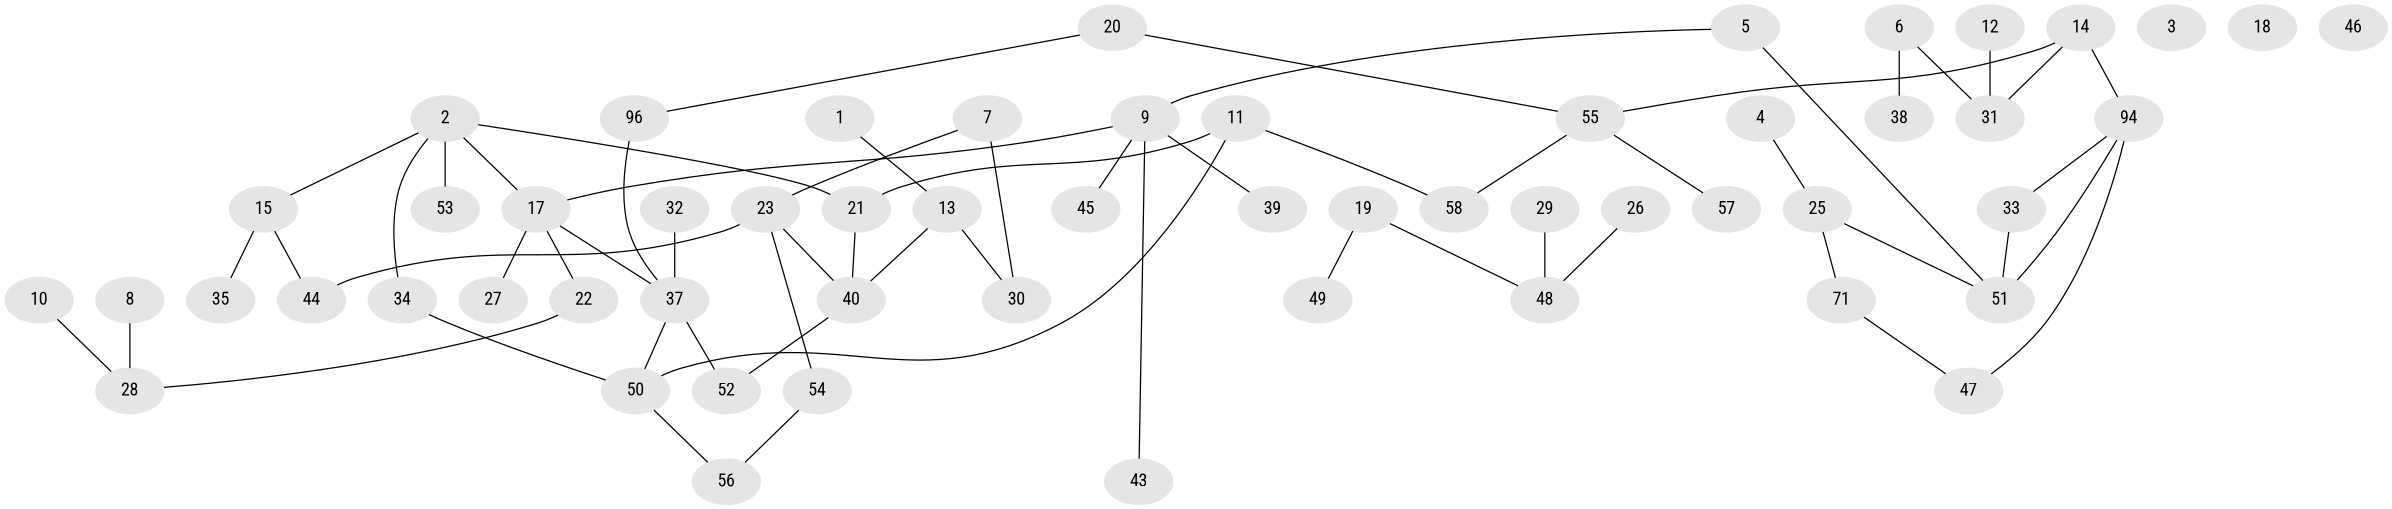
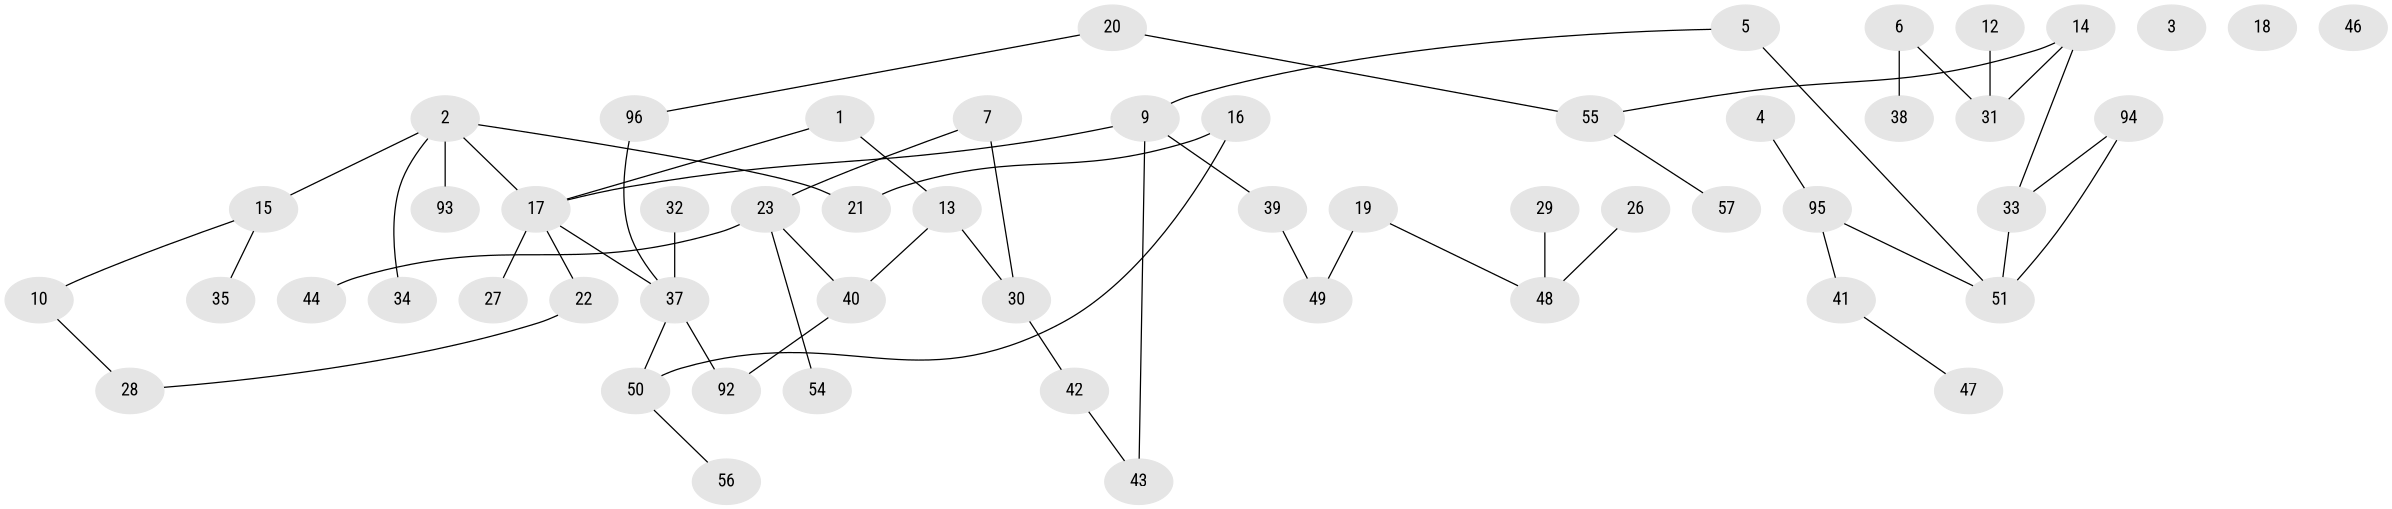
edge "14" -- "94": now "14" -- "33"
node "11": label "11" -> "16"
edge "1" -- "17": added
node "53": label "53" -> "93"
node "45": removed
node "58": removed
node "25": label "25" -> "95"
edge "15" -- "44": now "15" -- "10"
edge "21" -- "40": removed
edge "39" -- "49": added
edge "94" -- "47": removed
node "8": removed
node "71": label "71" -> "41"
edge "34" -- "50": removed
node "52": label "52" -> "92"
node "42": added
edge "54" -- "56": removed
